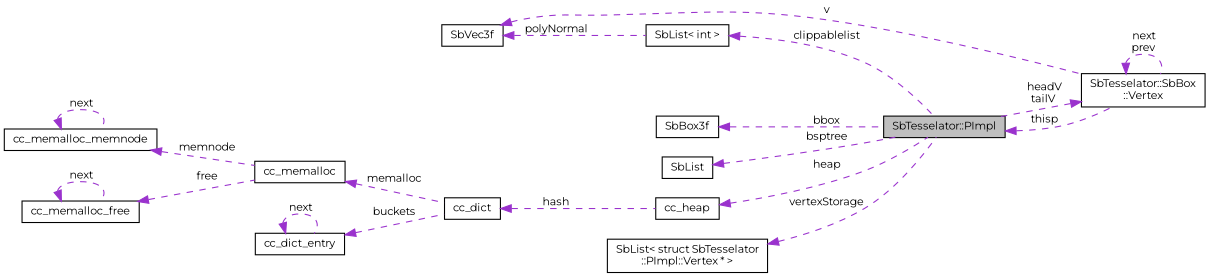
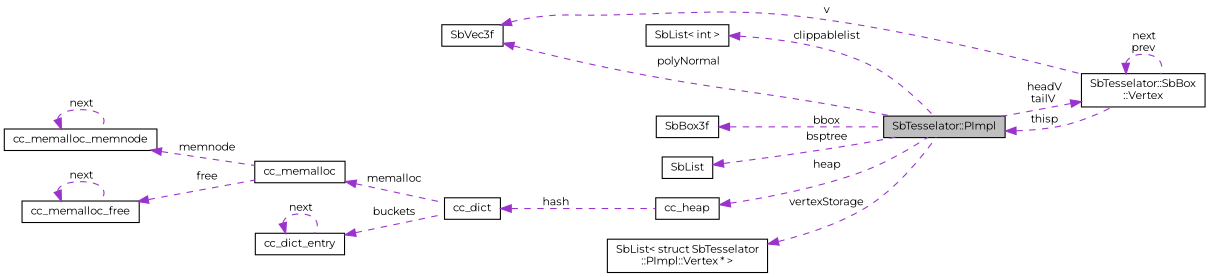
edge "SbList< int >" -> "SbVec3f": now "SbTesselator::PImpl" -> "SbVec3f"
